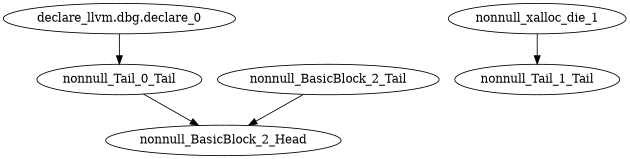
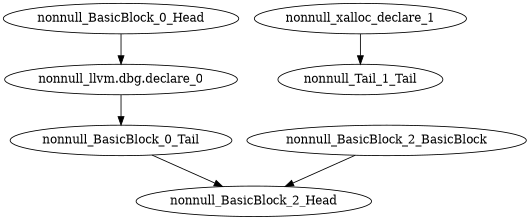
node "declare_llvm.dbg.declare_0": label "declare_llvm.dbg.declare_0" -> "nonnull_llvm.dbg.declare_0"
node "nonnull_BasicBlock_0_Head": added
node "nonnull_xalloc_die_1": label "nonnull_xalloc_die_1" -> "nonnull_xalloc_declare_1"
node "nonnull_Tail_0_Tail": label "nonnull_Tail_0_Tail" -> "nonnull_BasicBlock_0_Tail"
node "nonnull_BasicBlock_2_Tail": label "nonnull_BasicBlock_2_Tail" -> "nonnull_BasicBlock_2_BasicBlock"
